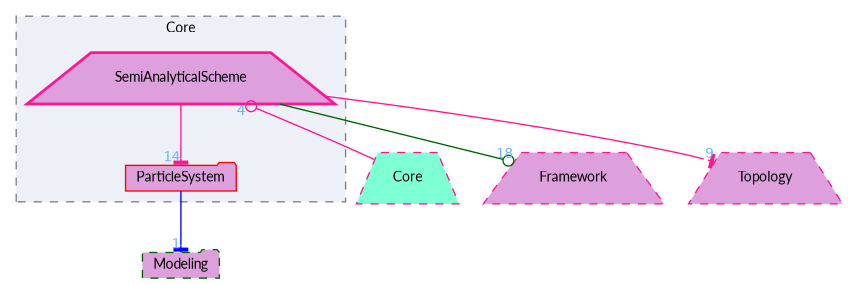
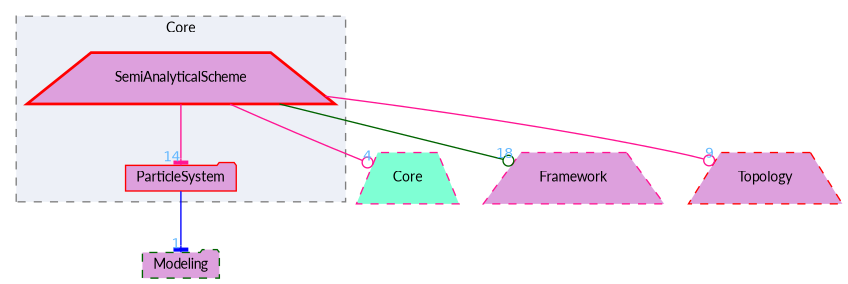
node "SemiAnalyticalScheme": color deeppink -> red
edge "SemiAnalyticalScheme" -> "Topology": arrowhead tee -> odot
edge "Core" -> "SemiAnalyticalScheme": reversed
node "Topology": color deeppink -> red
